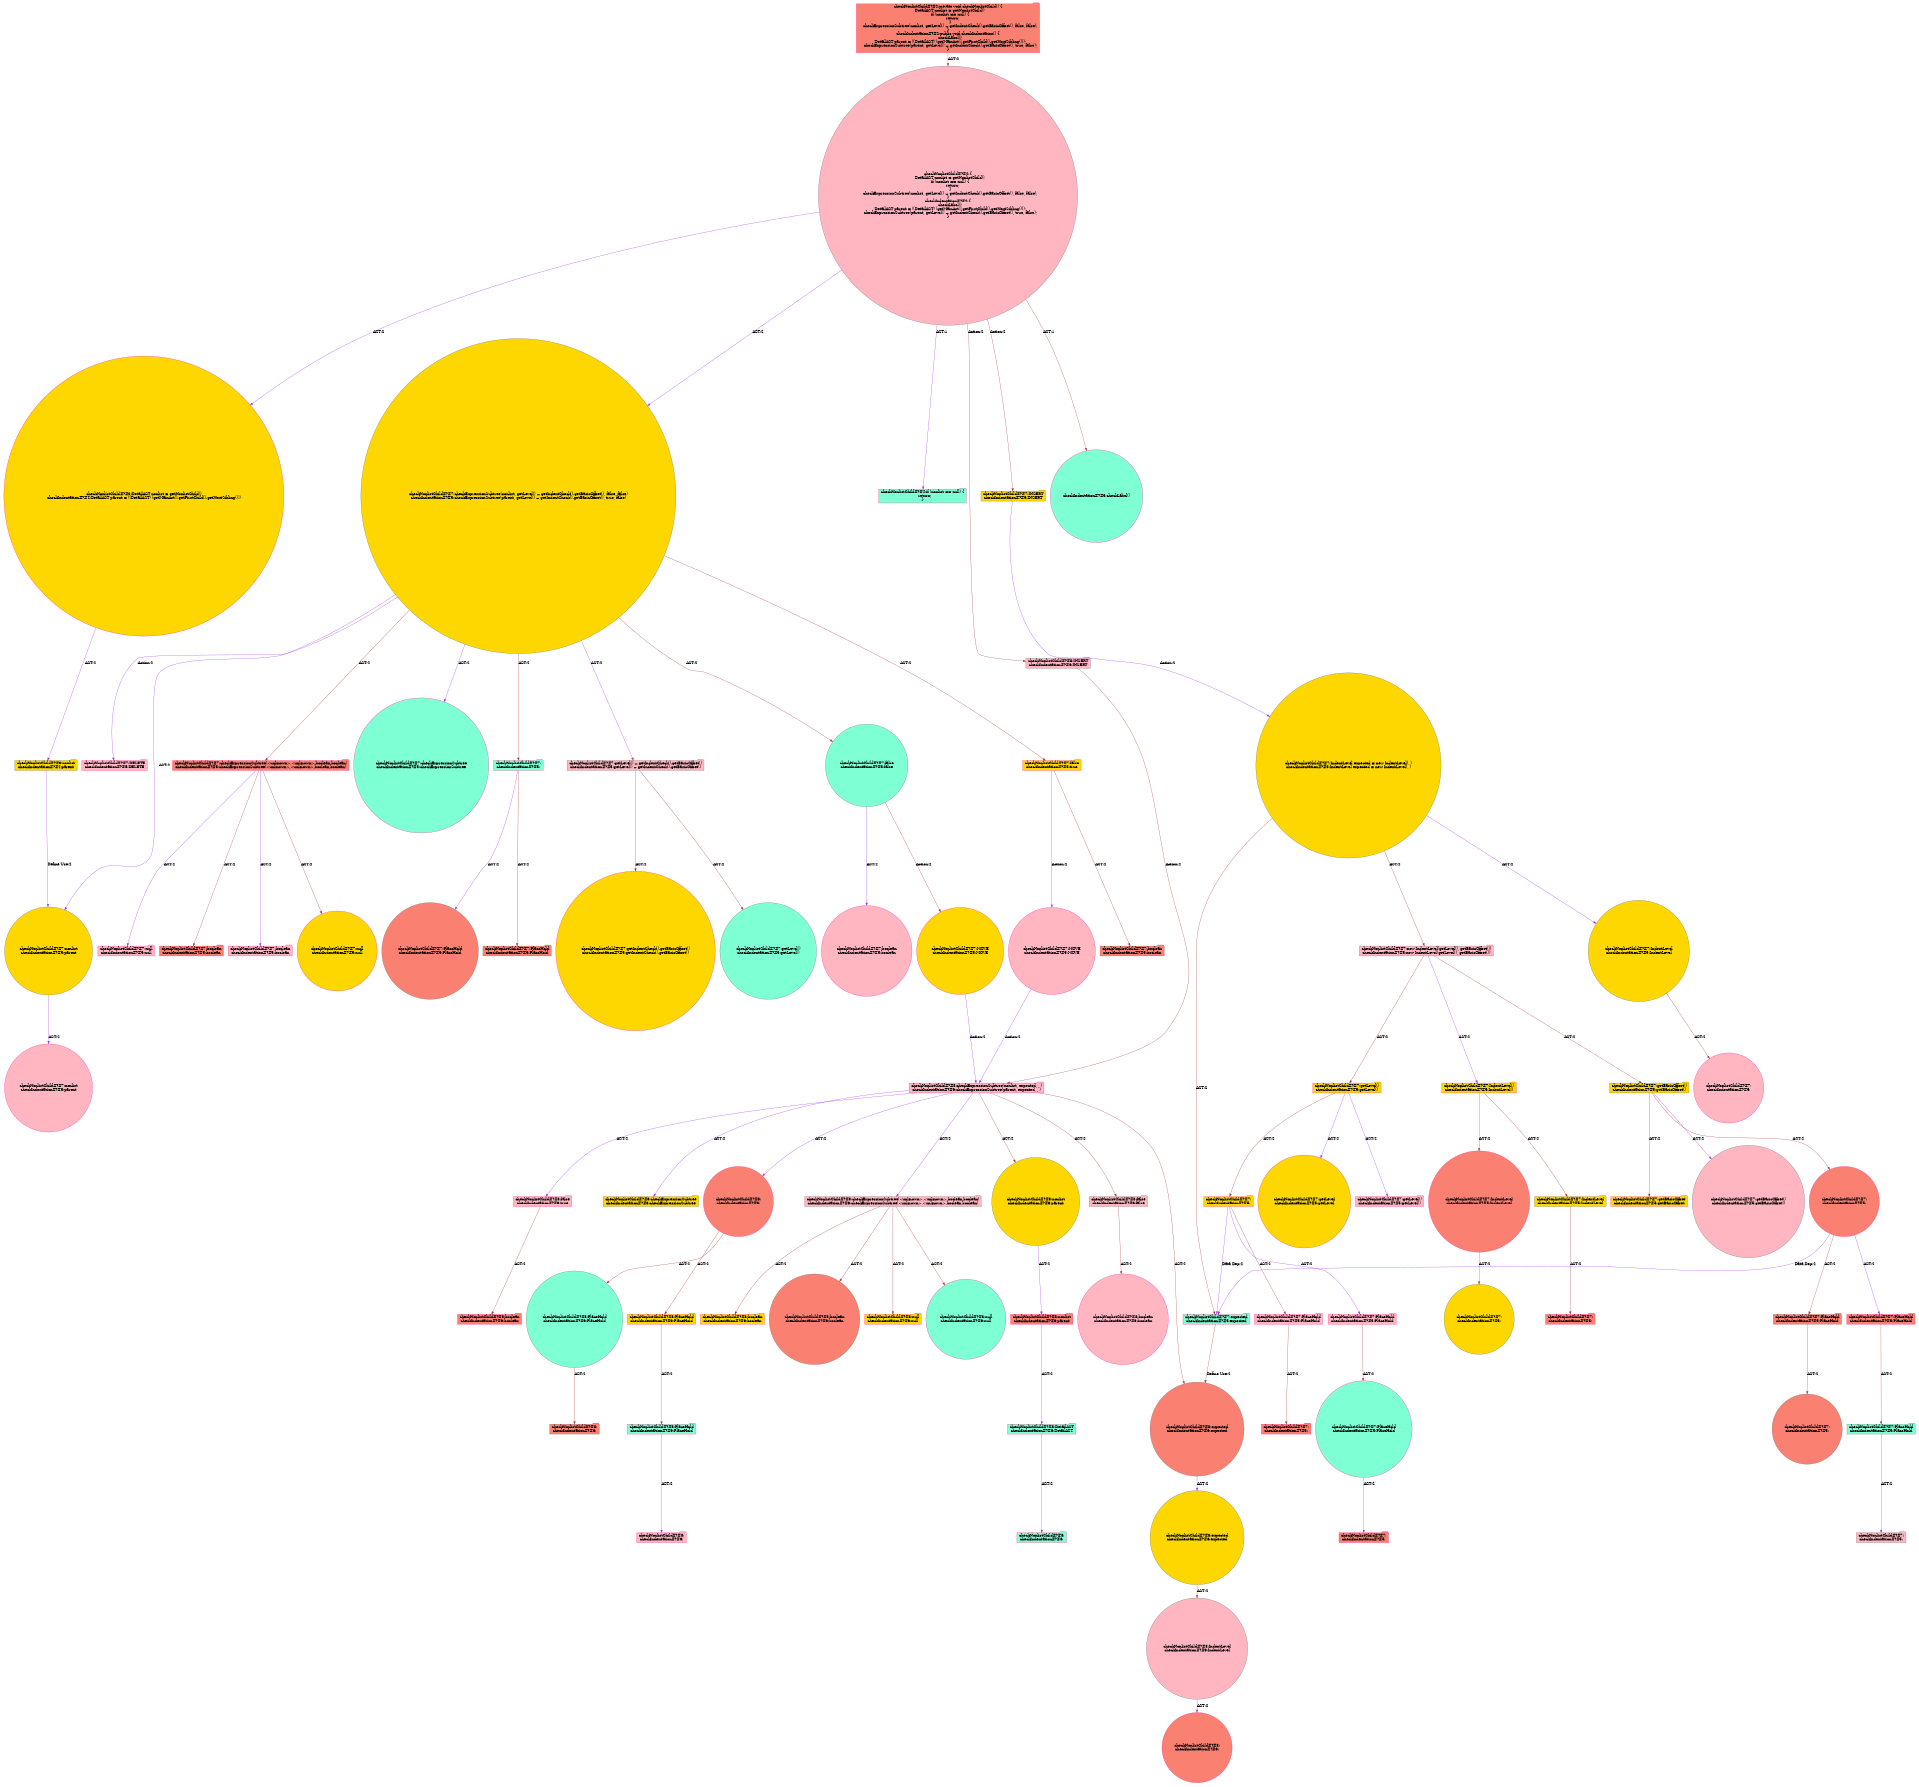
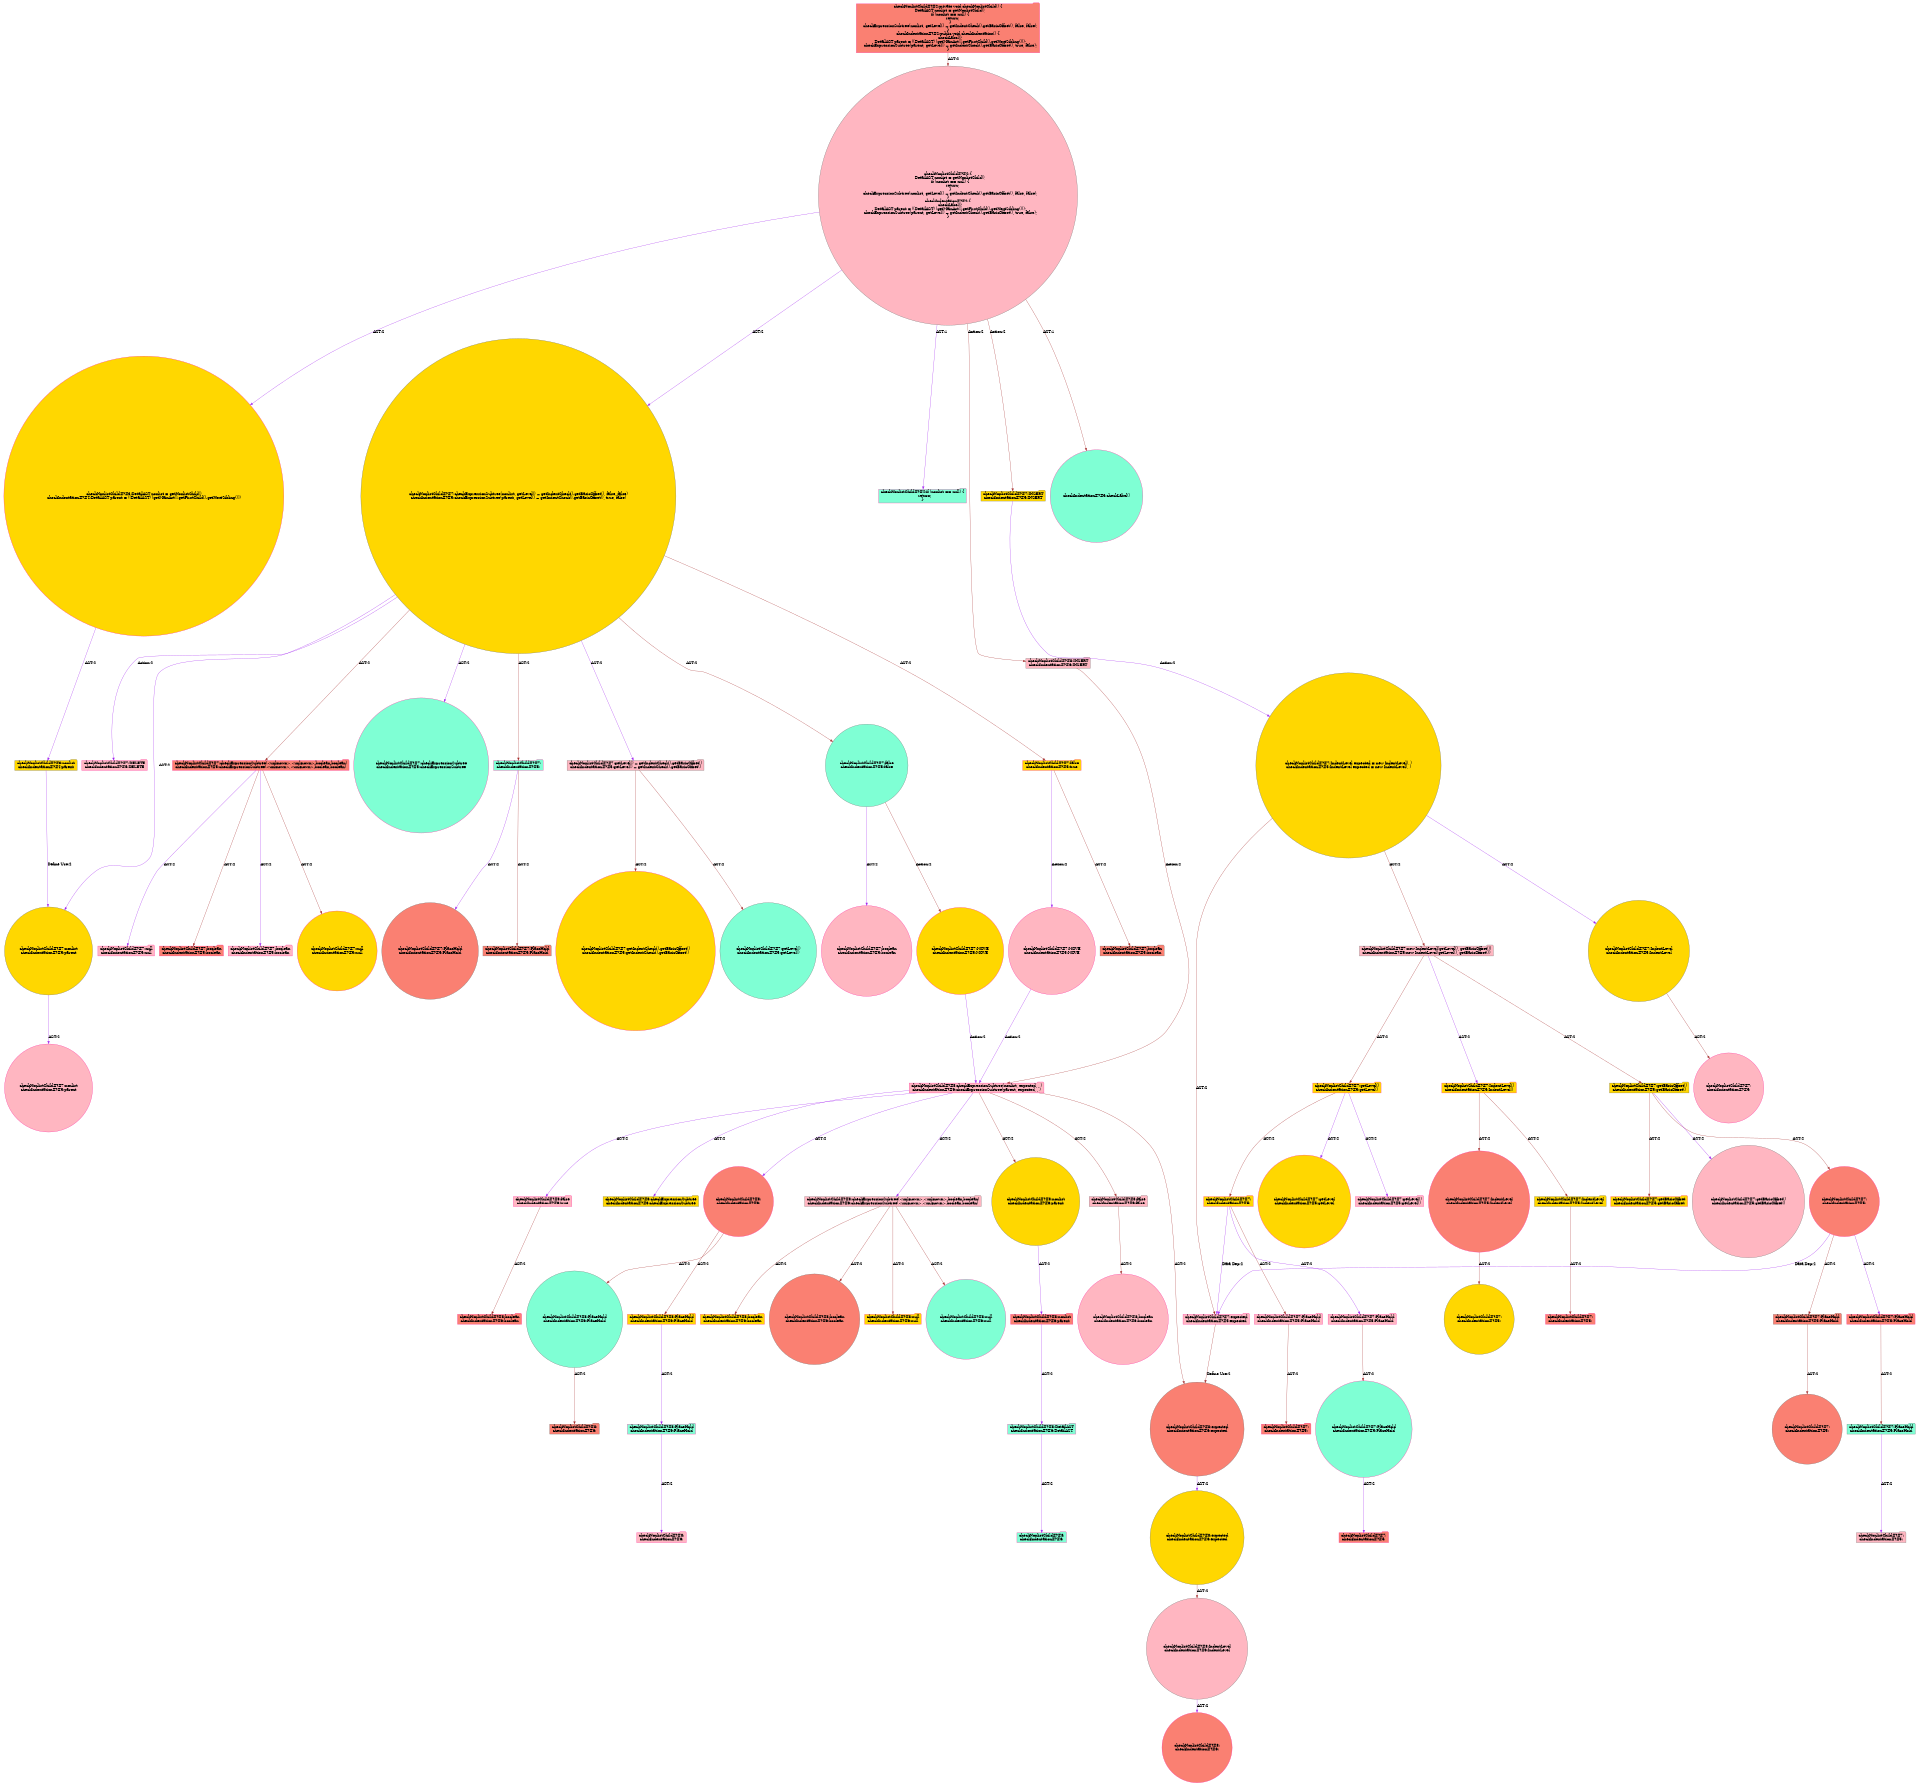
node "checkNonlistChild#?#7:expected checkIndentation#?#5:expected": fillcolor aquamarine -> lightpink
